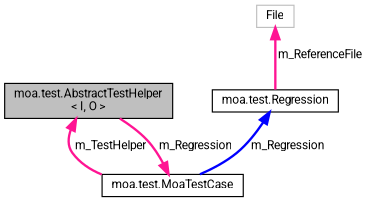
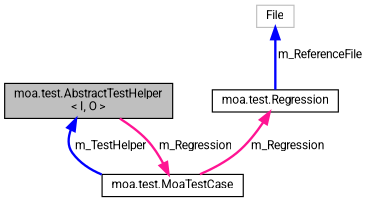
edge "moa.test.Regression" -> "File": color deeppink -> blue
edge "moa.test.MoaTestCase" -> "moa.test.Regression": color blue -> deeppink
edge "moa.test.MoaTestCase" -> "moa.test.AbstractTestHelper < I, O >": color deeppink -> blue
